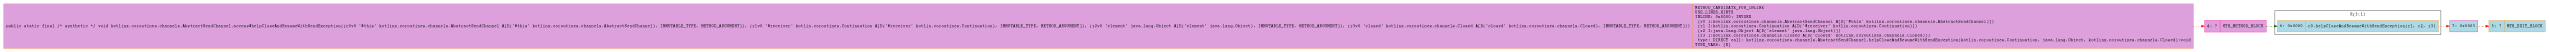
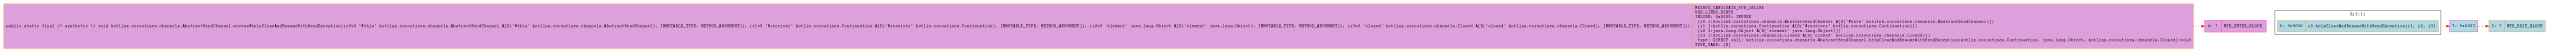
node "4: ?": text "MTH_METHOD_BLOCK" -> "MTH_ENTER_BLOCK"
edge "4: ?" -> "6: 0x0000": removed
